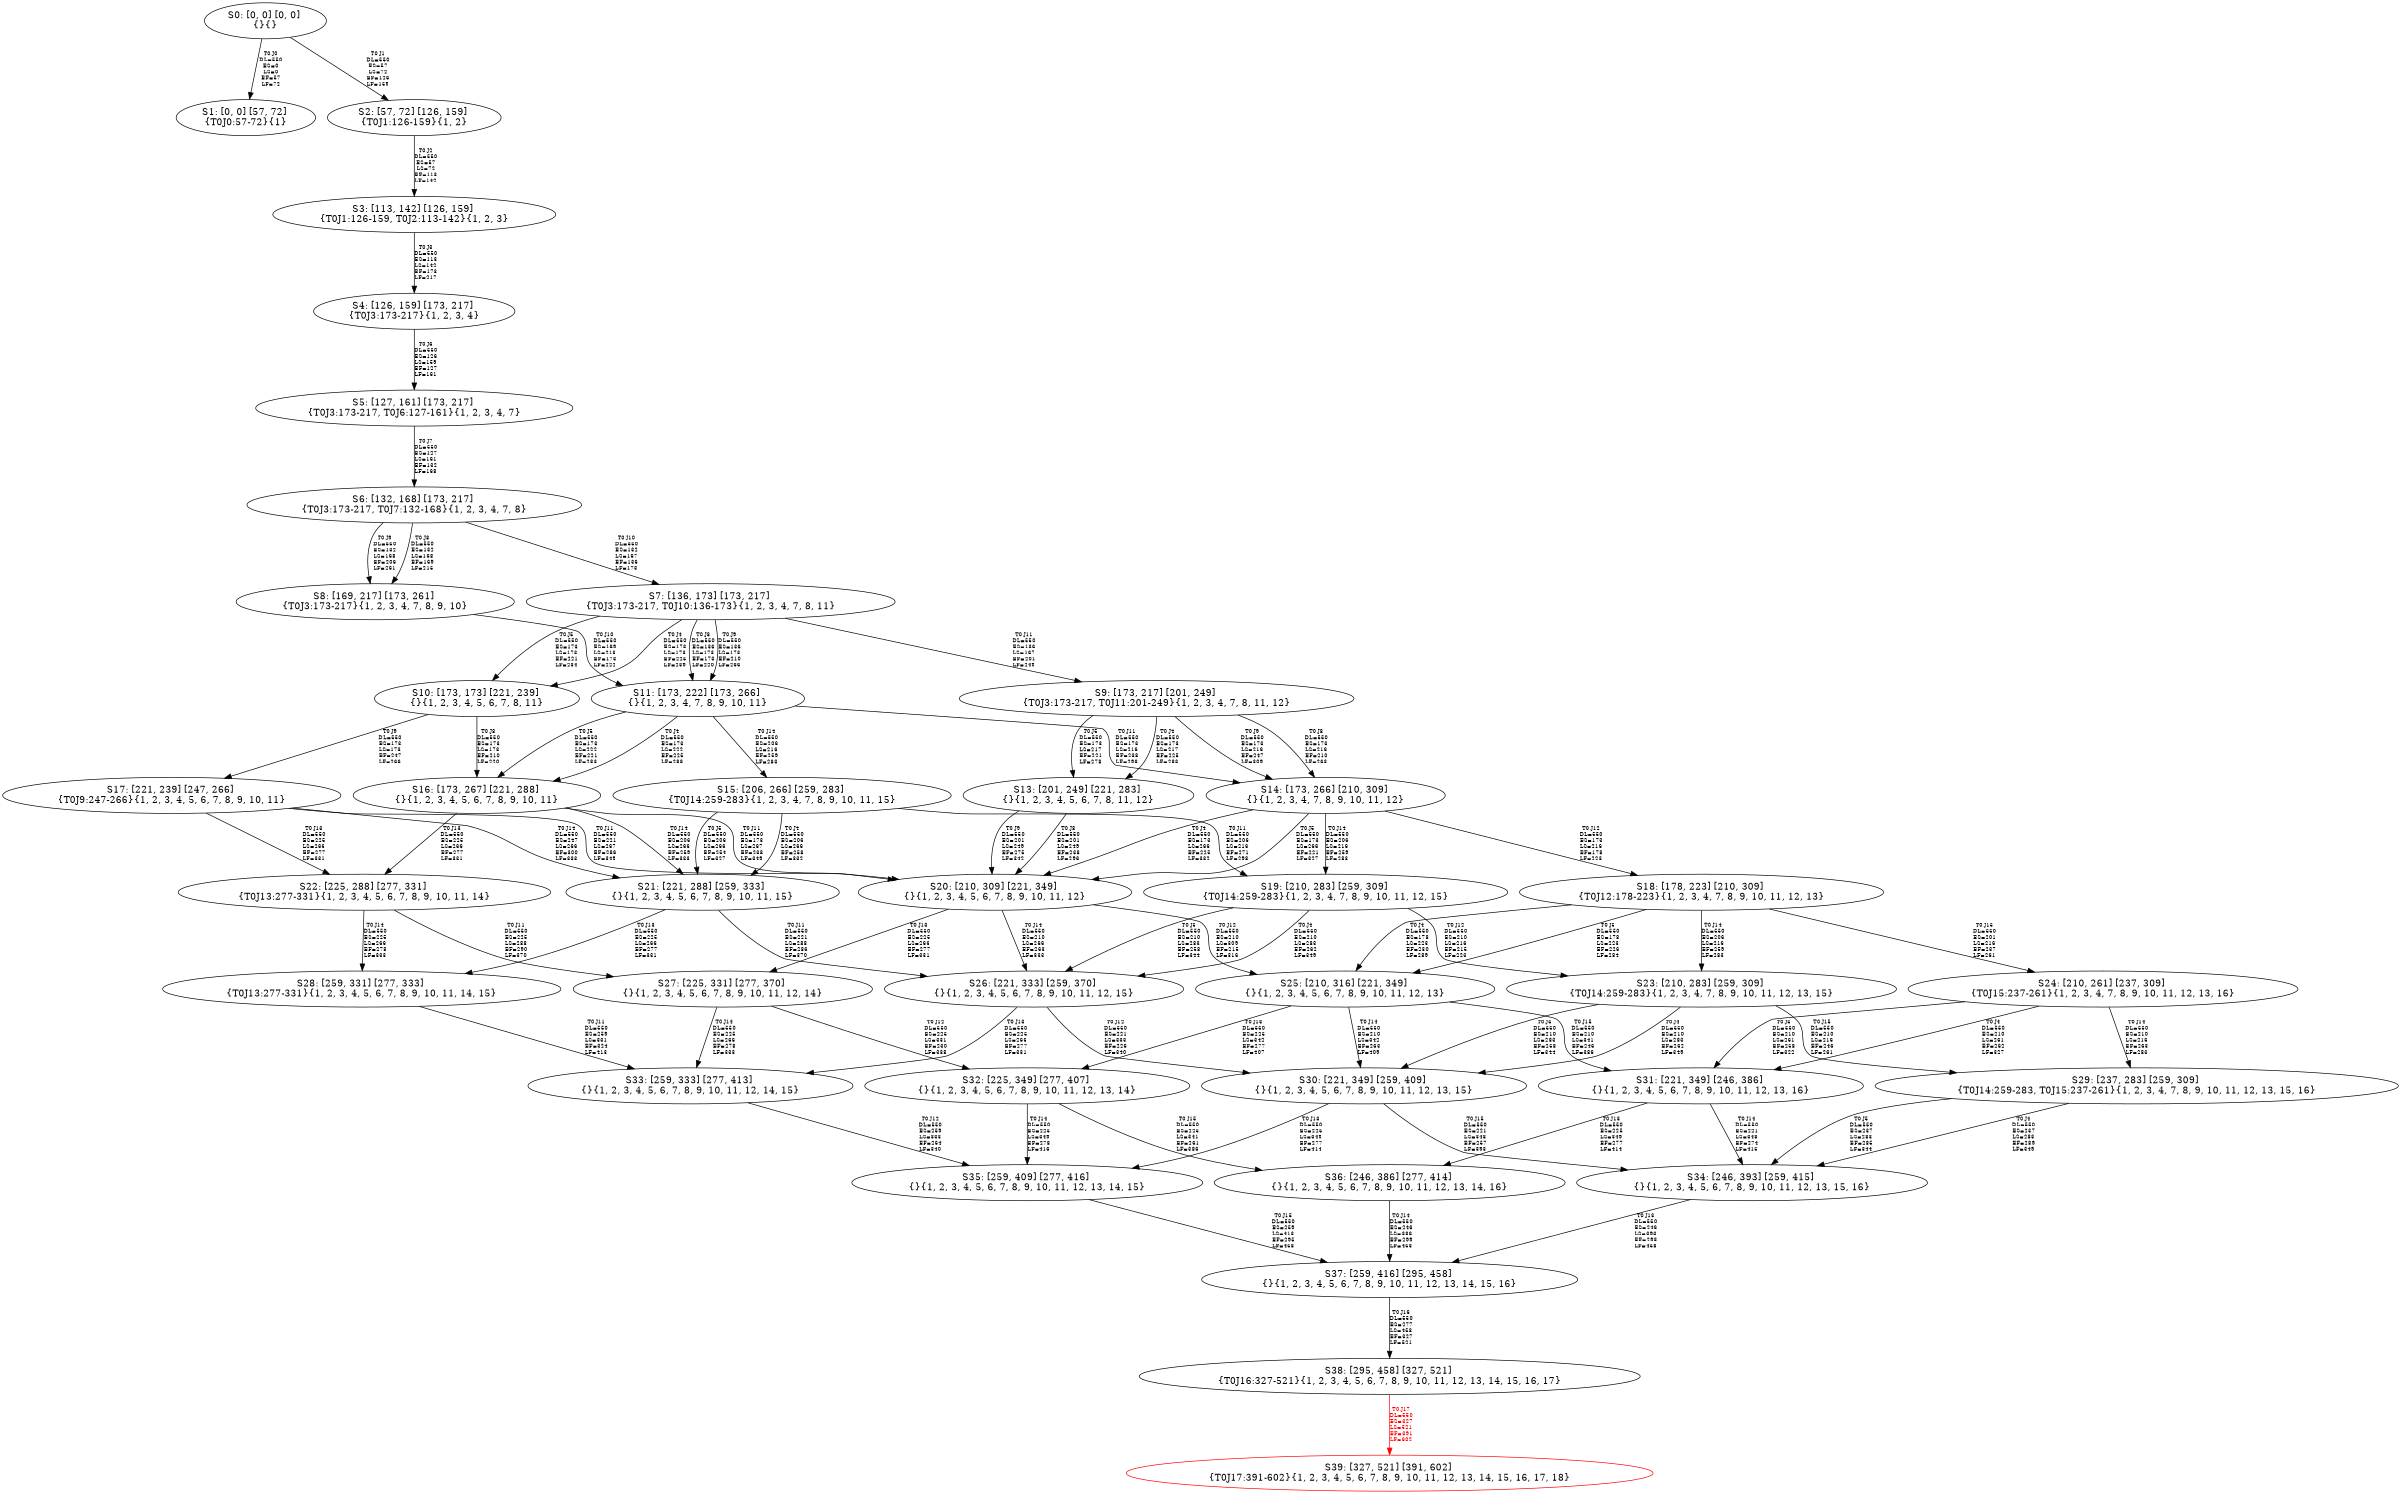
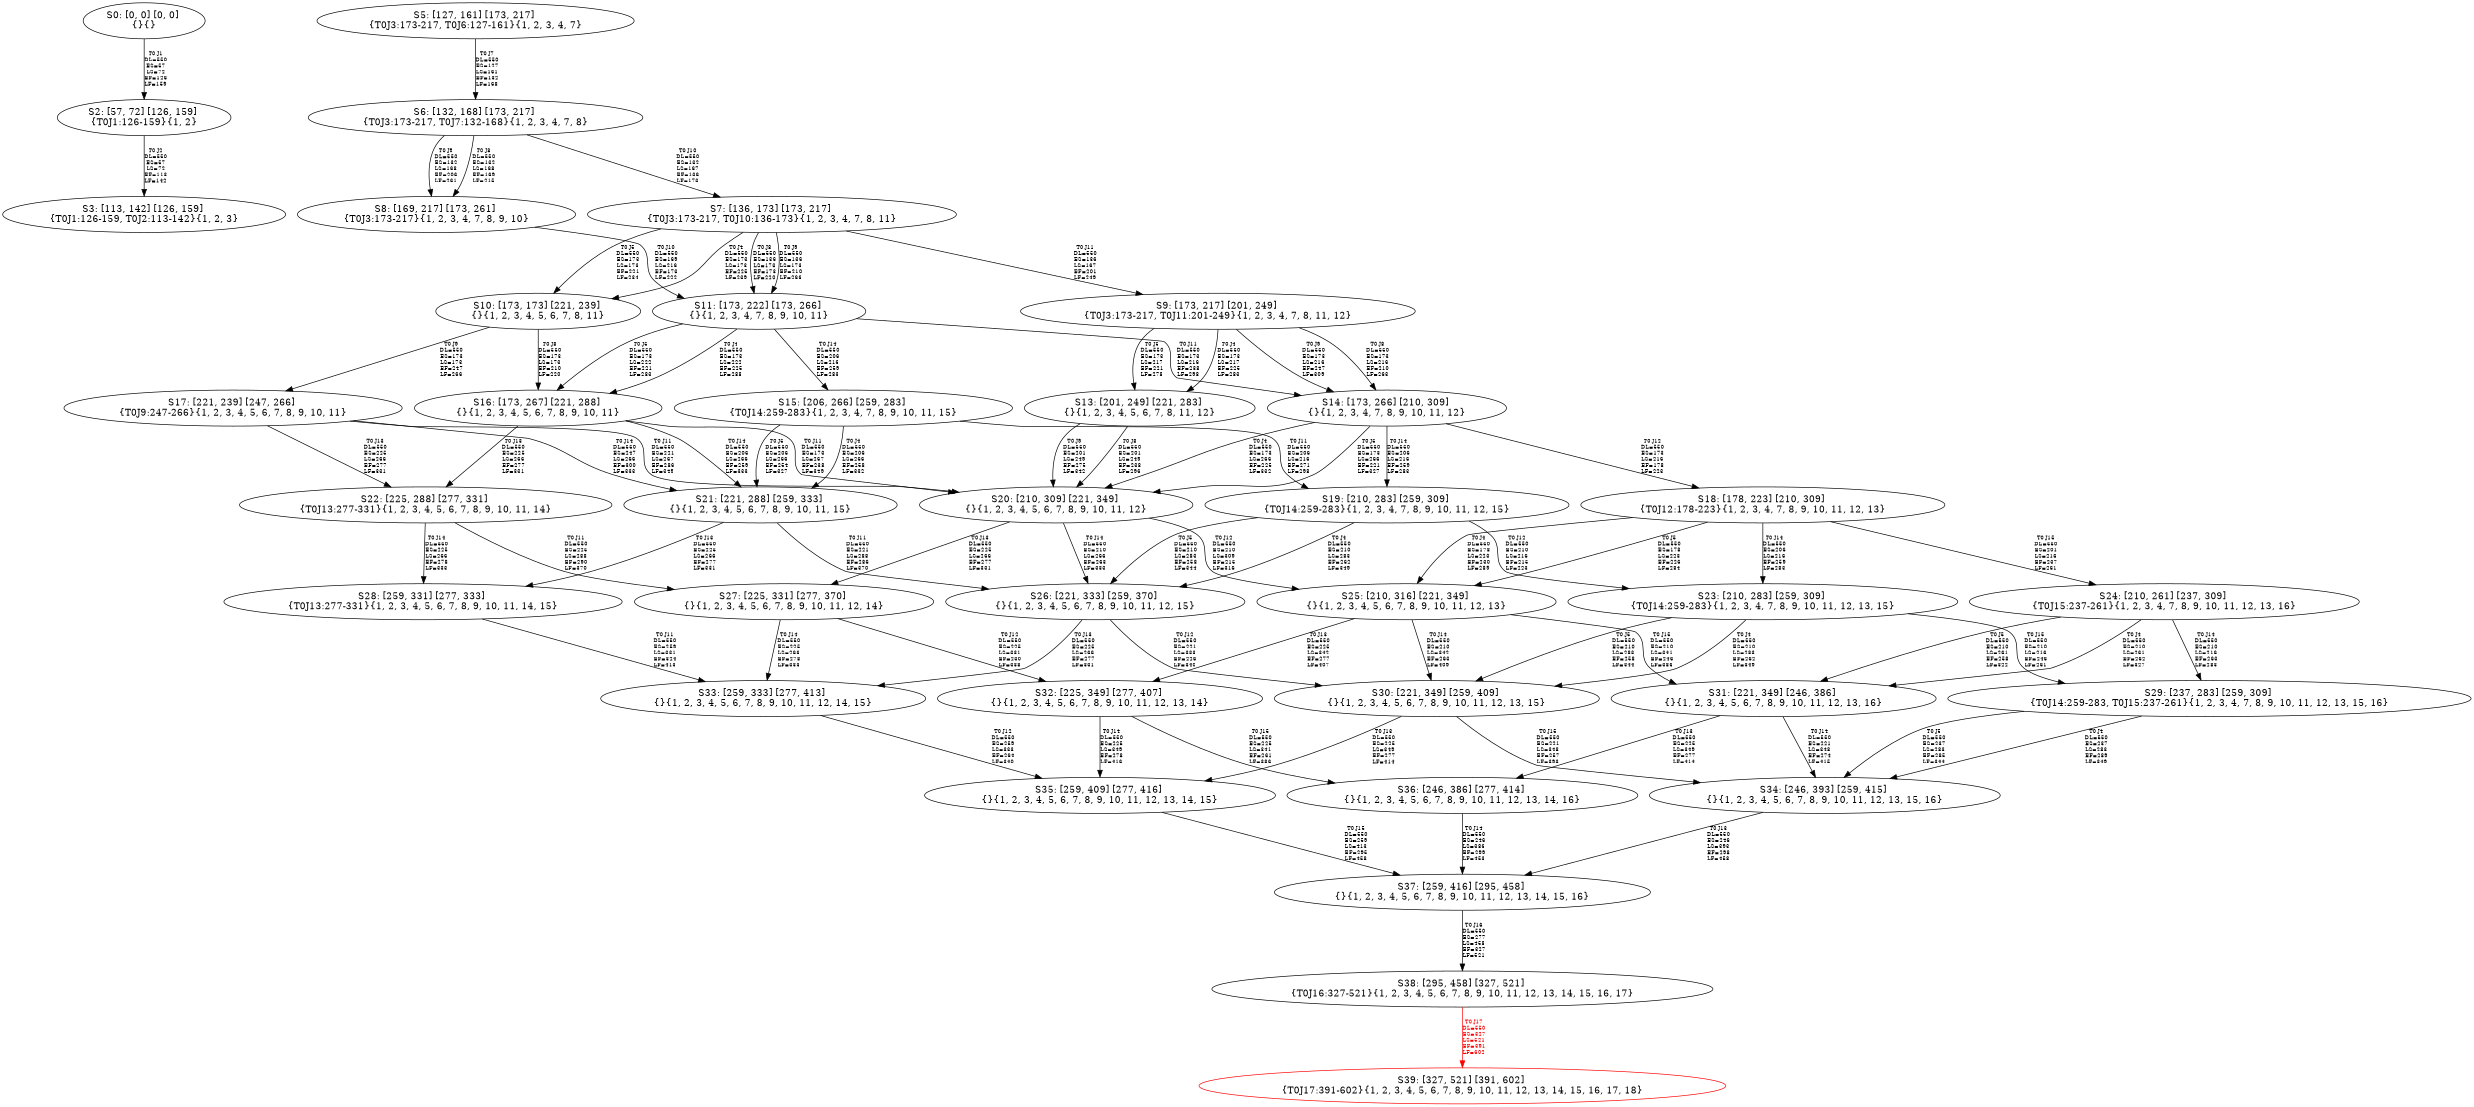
node "S1: [0, 0] [57, 72] {T0J0:57-72}{1}": removed
node "S4: [126, 159] [173, 217] {T0J3:173-217}{1, 2, 3, 4}": removed
